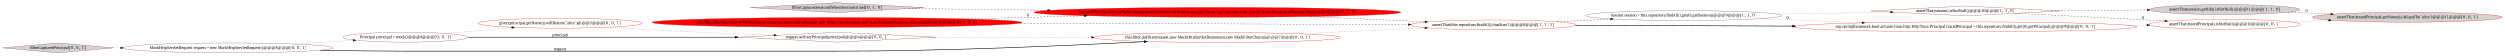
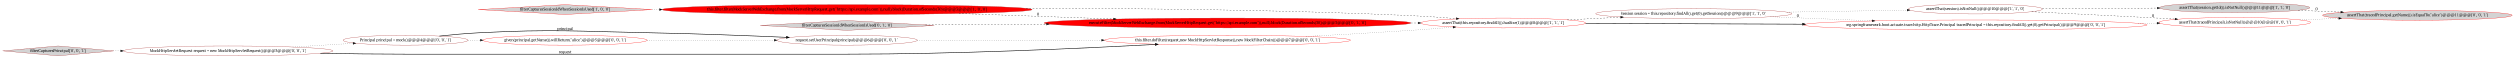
node "filterCapturesSessionIdWhenSessionIsUsed['1', '0', '0']": added
node "assertThat(session).isNotNull()@@@10@@@['1', '1', '0']": shape diamond -> ellipse
node "request.setUserPrincipal(principal)@@@6@@@['0', '0', '1']": shape diamond -> ellipse
